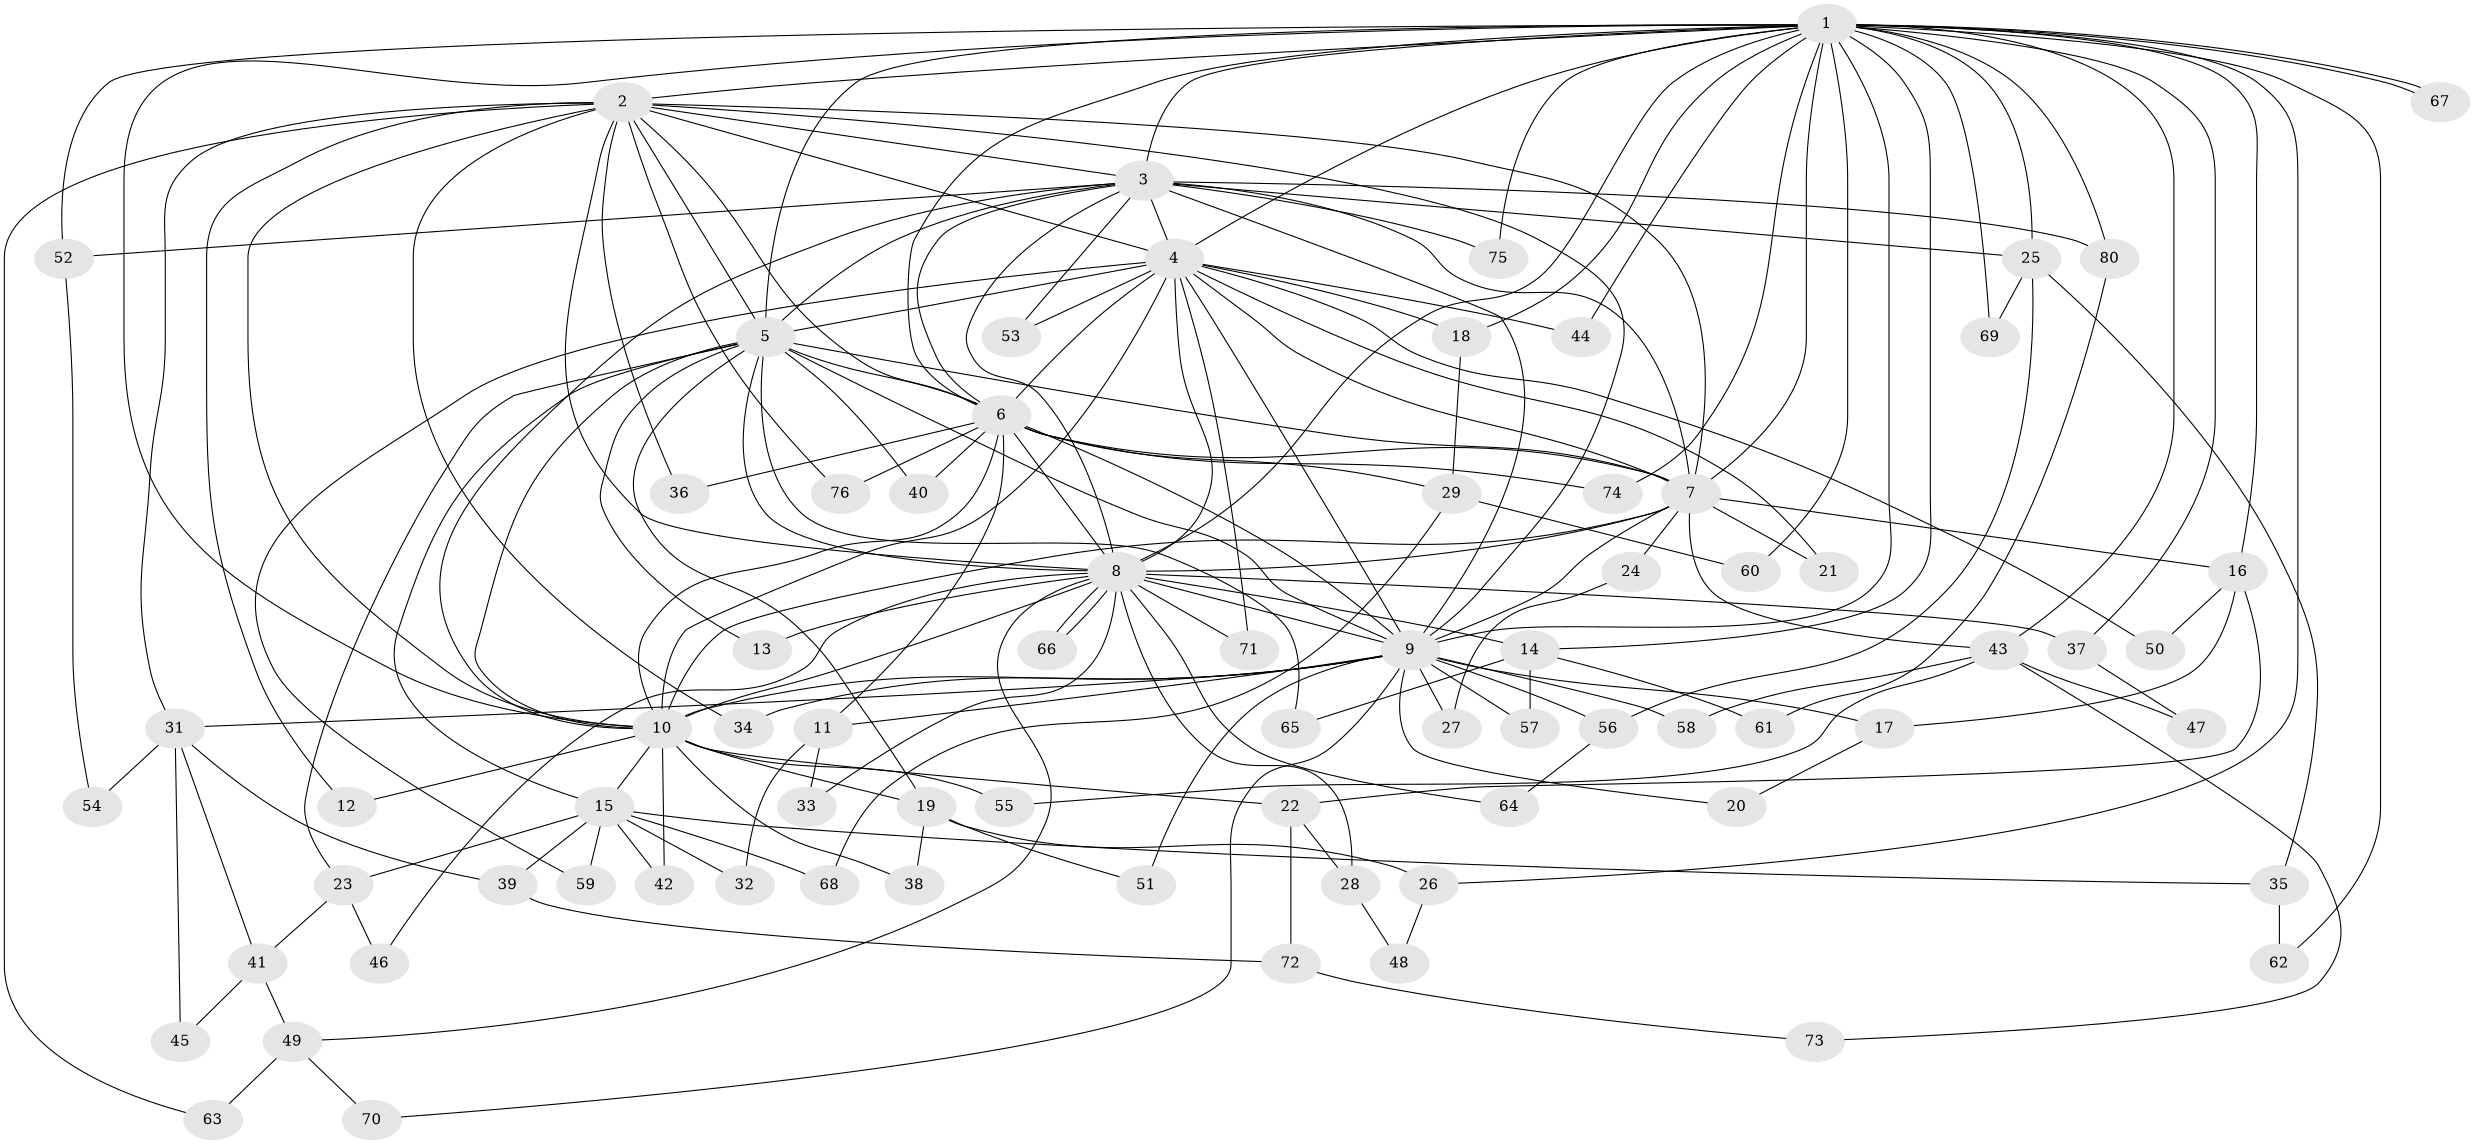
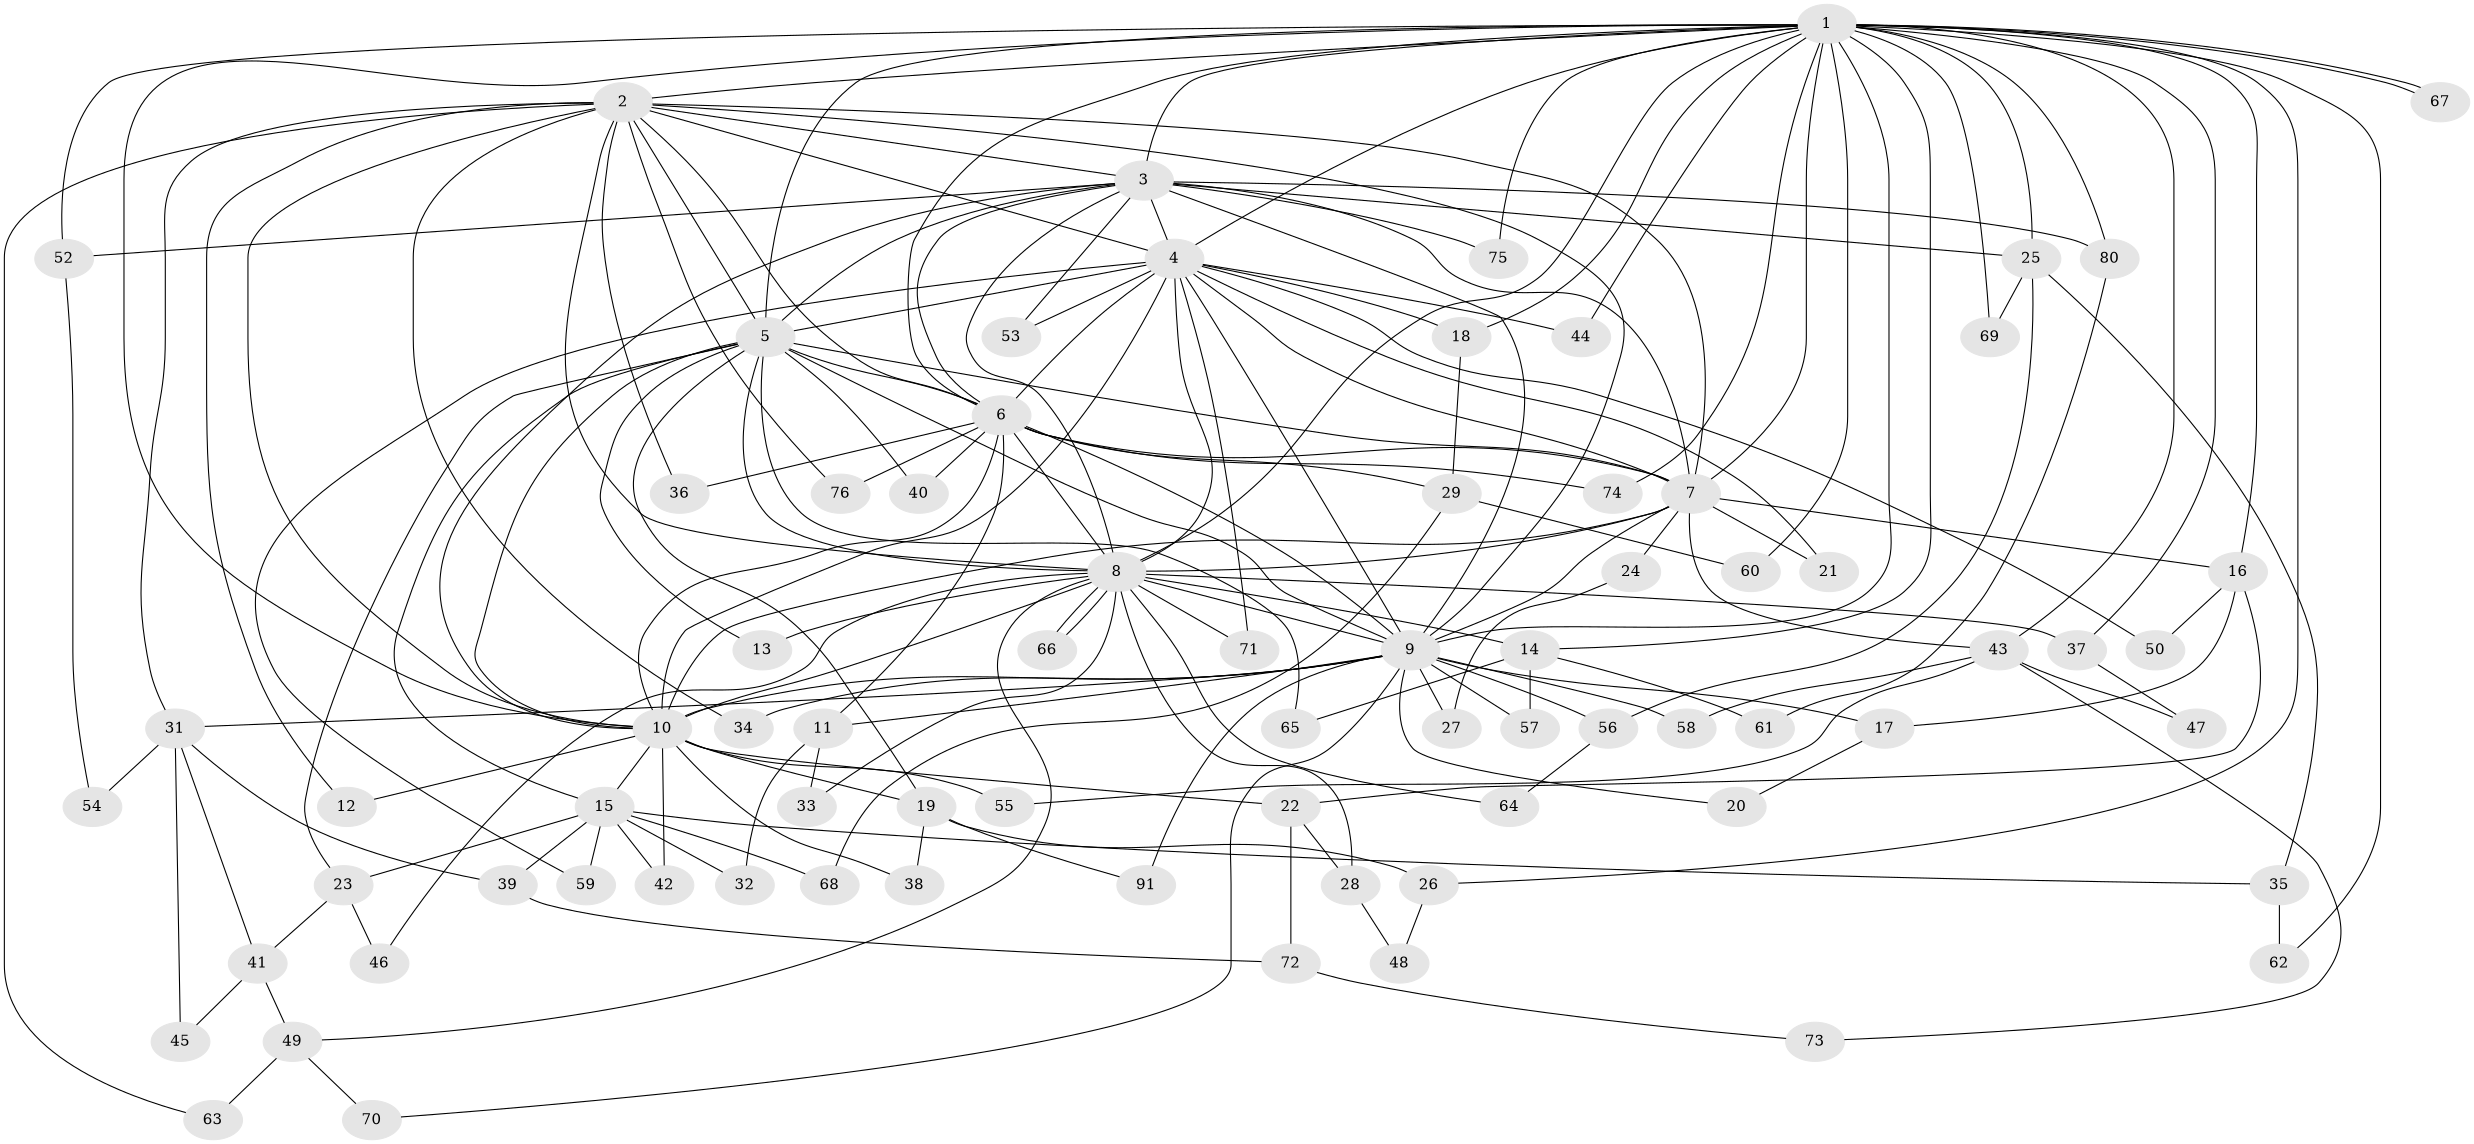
node "51": label "51" -> "91"
